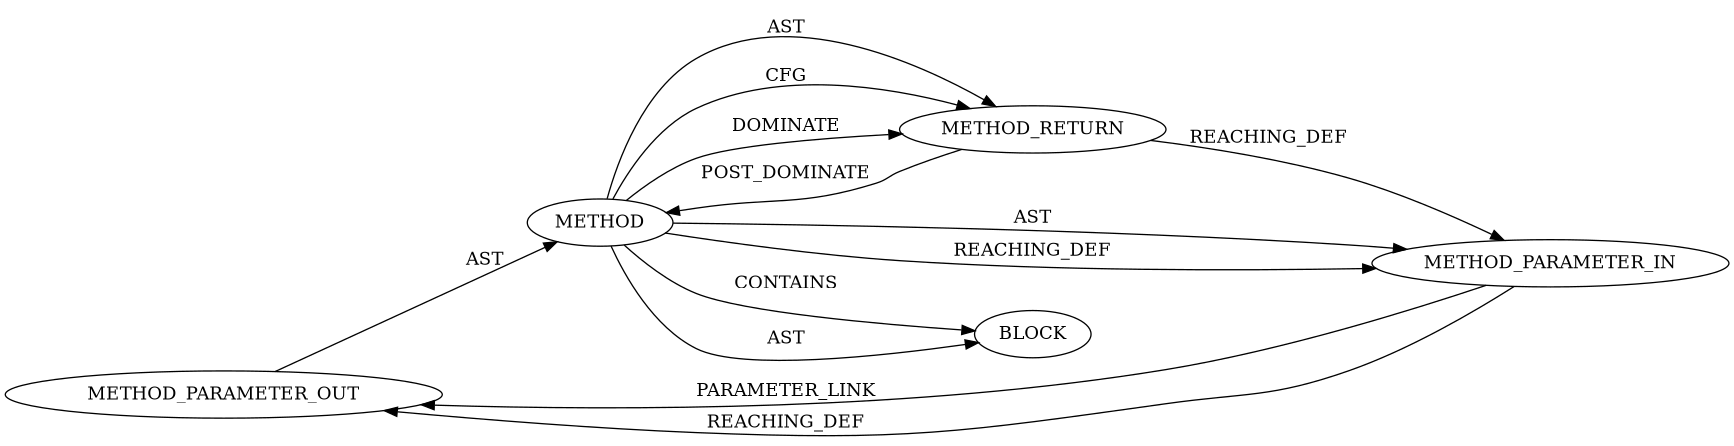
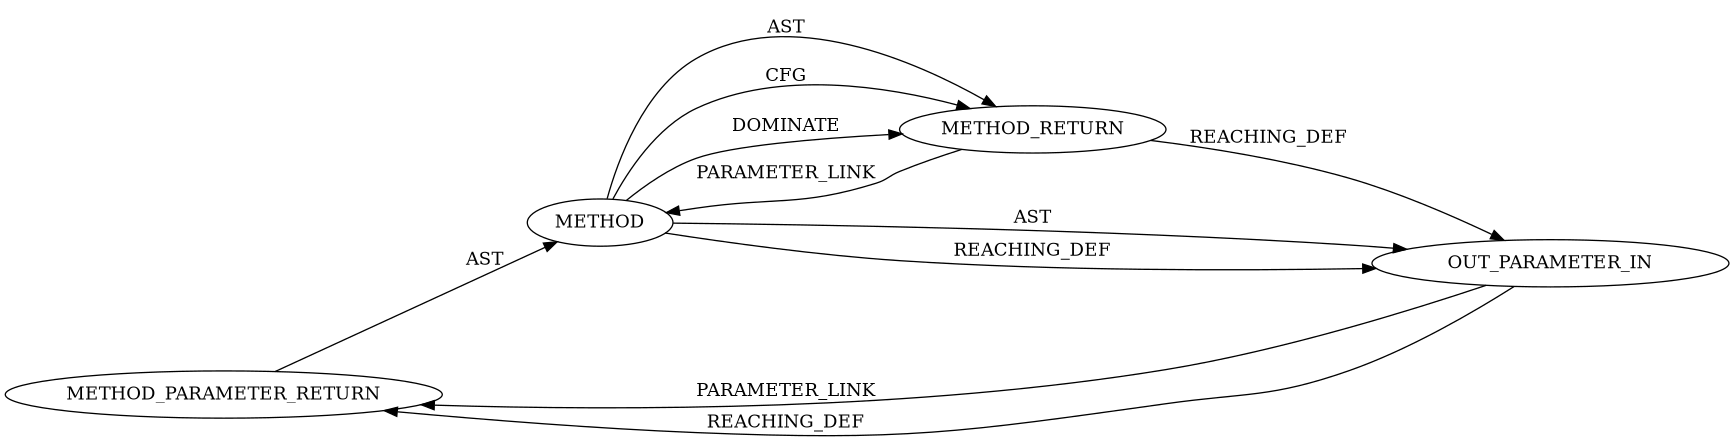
edge "METHOD_RETURN" -> "METHOD": label "POST_DOMINATE" -> "PARAMETER_LINK"
node "METHOD_PARAMETER_IN": label "METHOD_PARAMETER_IN" -> "OUT_PARAMETER_IN"
node "BLOCK": removed
node "METHOD_PARAMETER_OUT": label "METHOD_PARAMETER_OUT" -> "METHOD_PARAMETER_RETURN"
